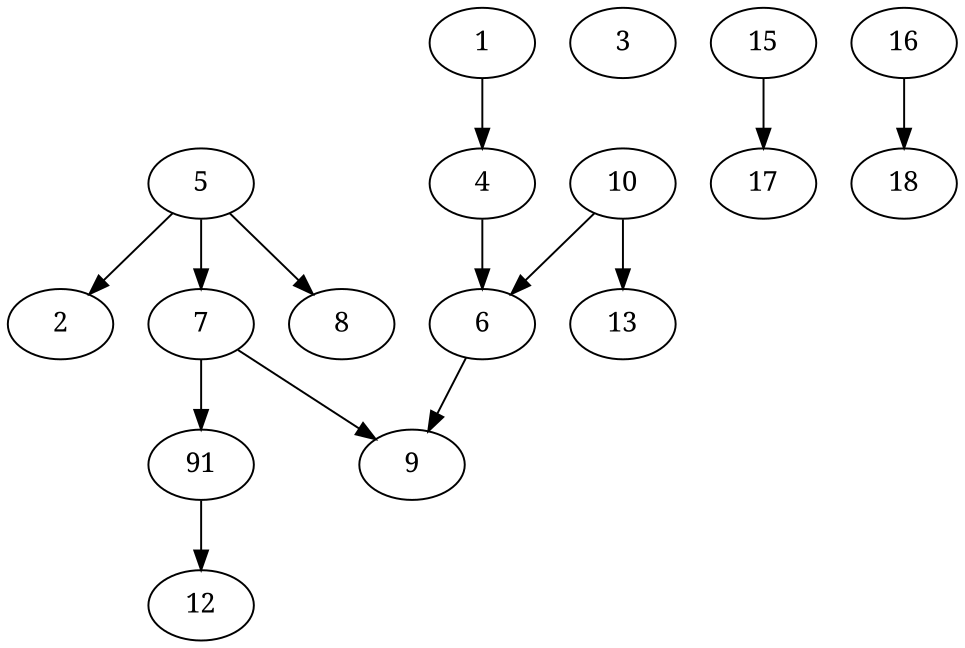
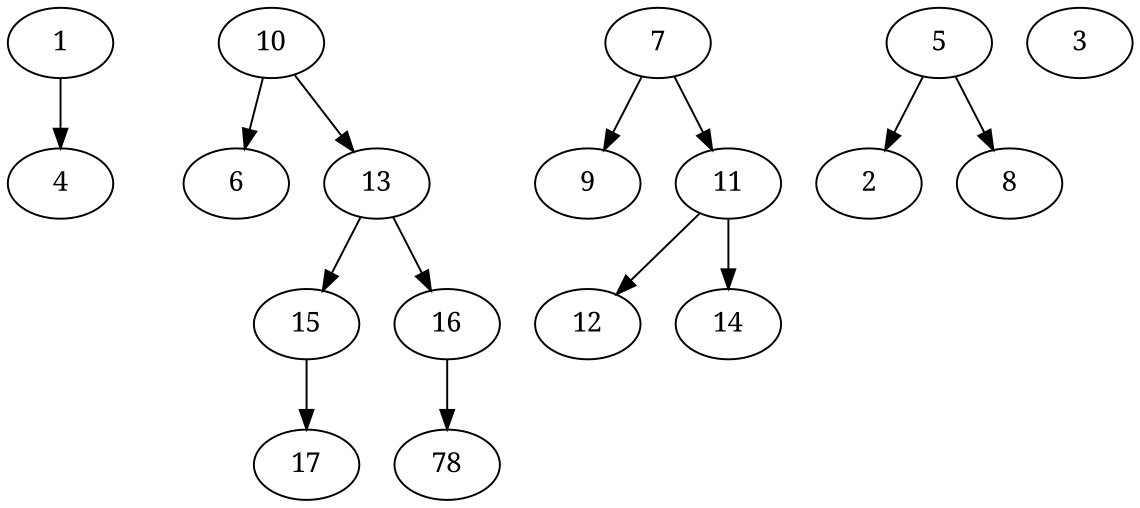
node "18": label "18" -> "78"
edge "5" -> "7": removed
edge "4" -> "6": removed
edge "13" -> "15": added
edge "13" -> "16": added
node "14": added
edge "6" -> "9": removed
node "91": label "91" -> "11"
